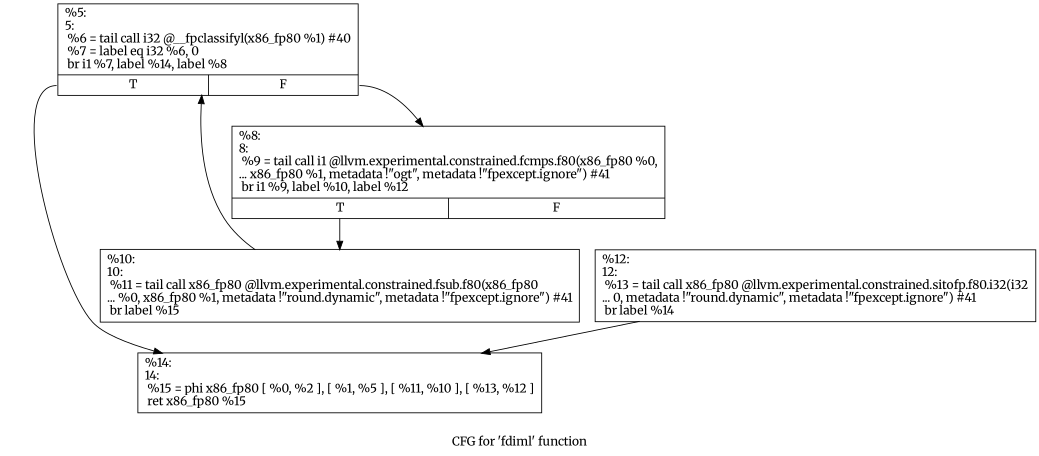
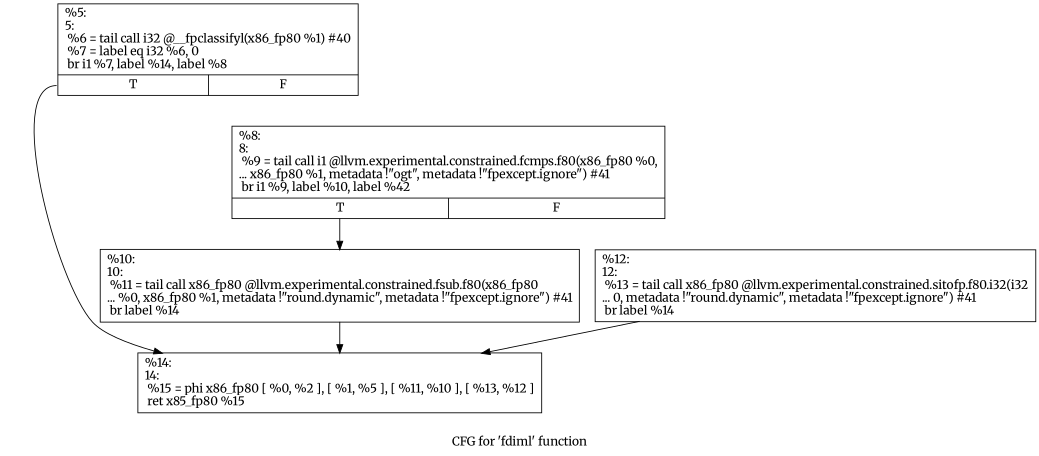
edge "%5:" -> "%8:": removed
edge "%10:" -> "%5:": now "%10:" -> "%14:"
node "%8:": text "br i1 %9, label %10, label %12" -> "br i1 %9, label %10, label %42"
node "%10:": text "br label %15" -> "br label %14"
node "%14:": text "ret x86_fp80 %15" -> "ret x85_fp80 %15"
